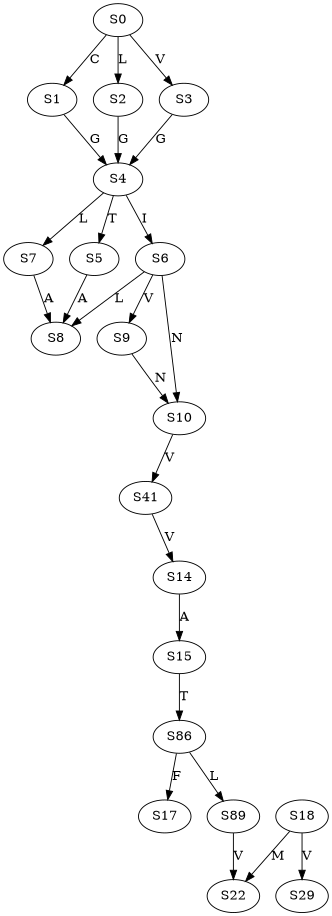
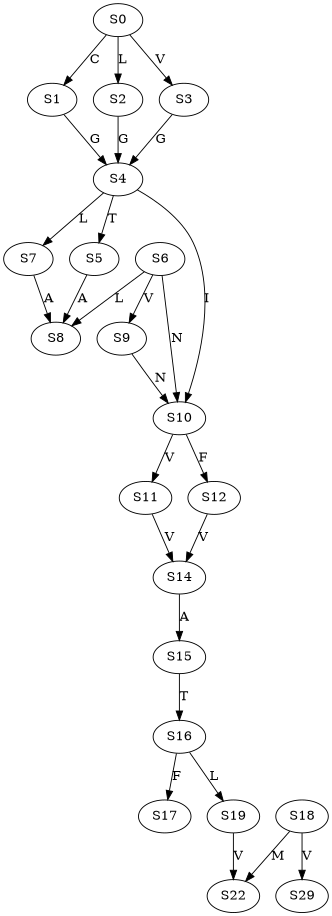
edge "S4" -> "S6": now "S4" -> "S10"
node "S41": label "S41" -> "S11"
node "S12": added
node "S86": label "S86" -> "S16"
node "S89": label "S89" -> "S19"
